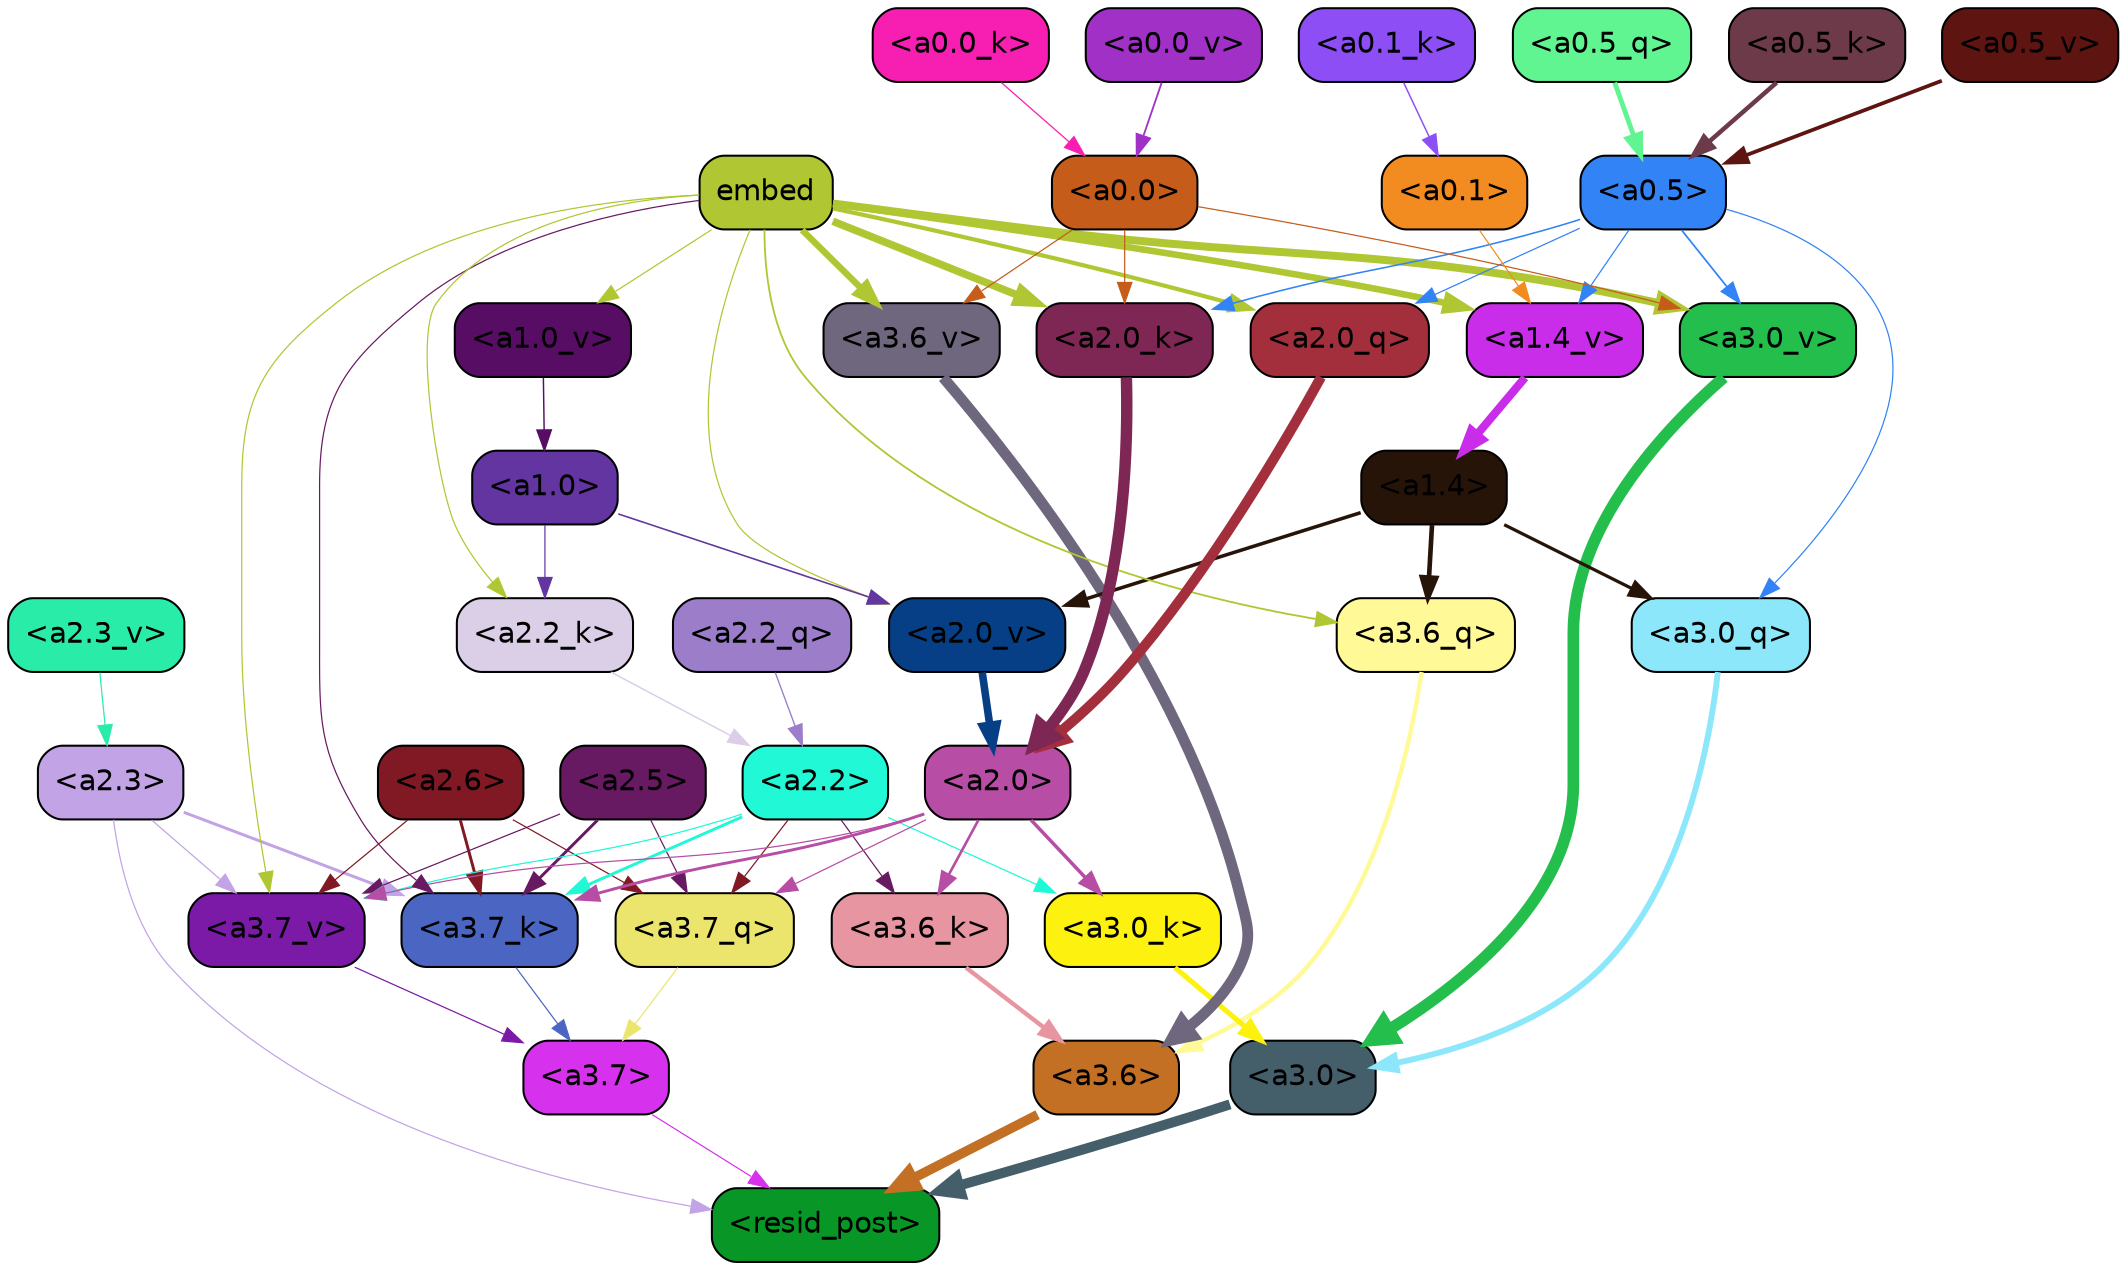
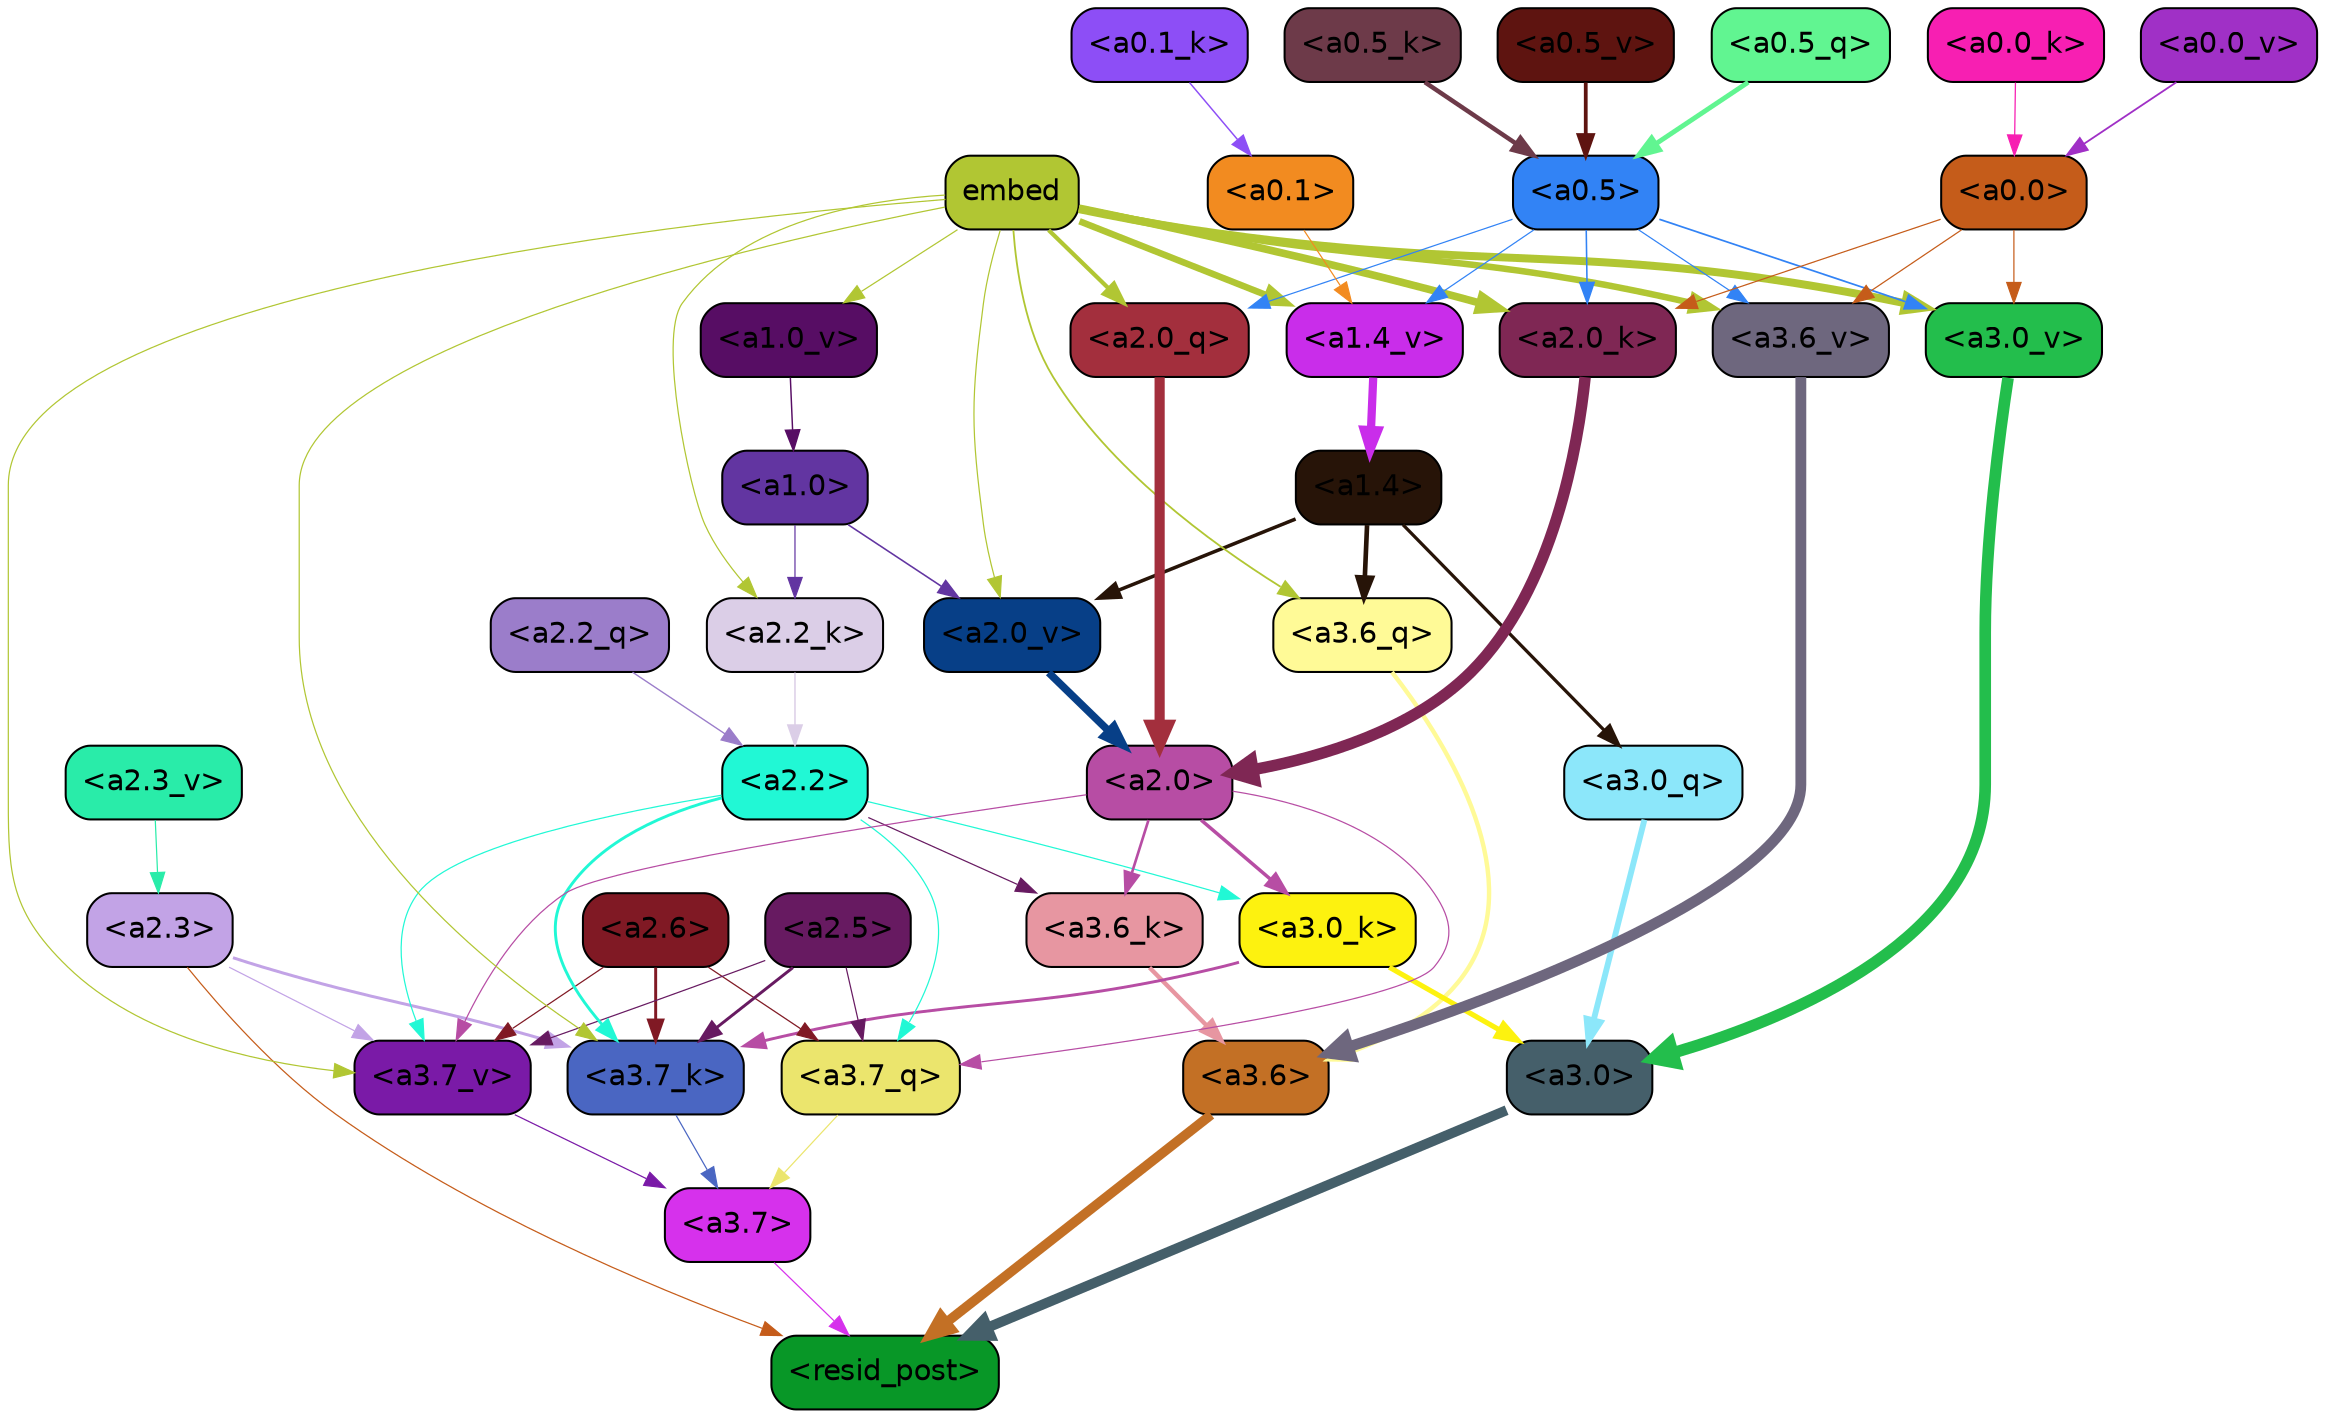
edge "<a0.5>" -> "<a3.0_q>": now "<a0.5>" -> "<a3.6_v>"
edge "embed" -> "<a3.7_k>": color #671a61 -> #b1c633
edge "<a2.2>" -> "<a3.7_q>": color #801924 -> #21f8d5
edge "<a2.0>" -> "<a3.7_k>": now "<a3.0_k>" -> "<a3.7_k>"
edge "<a2.3>" -> "<resid_post>": color #c2a3e6 -> #c55c1a
